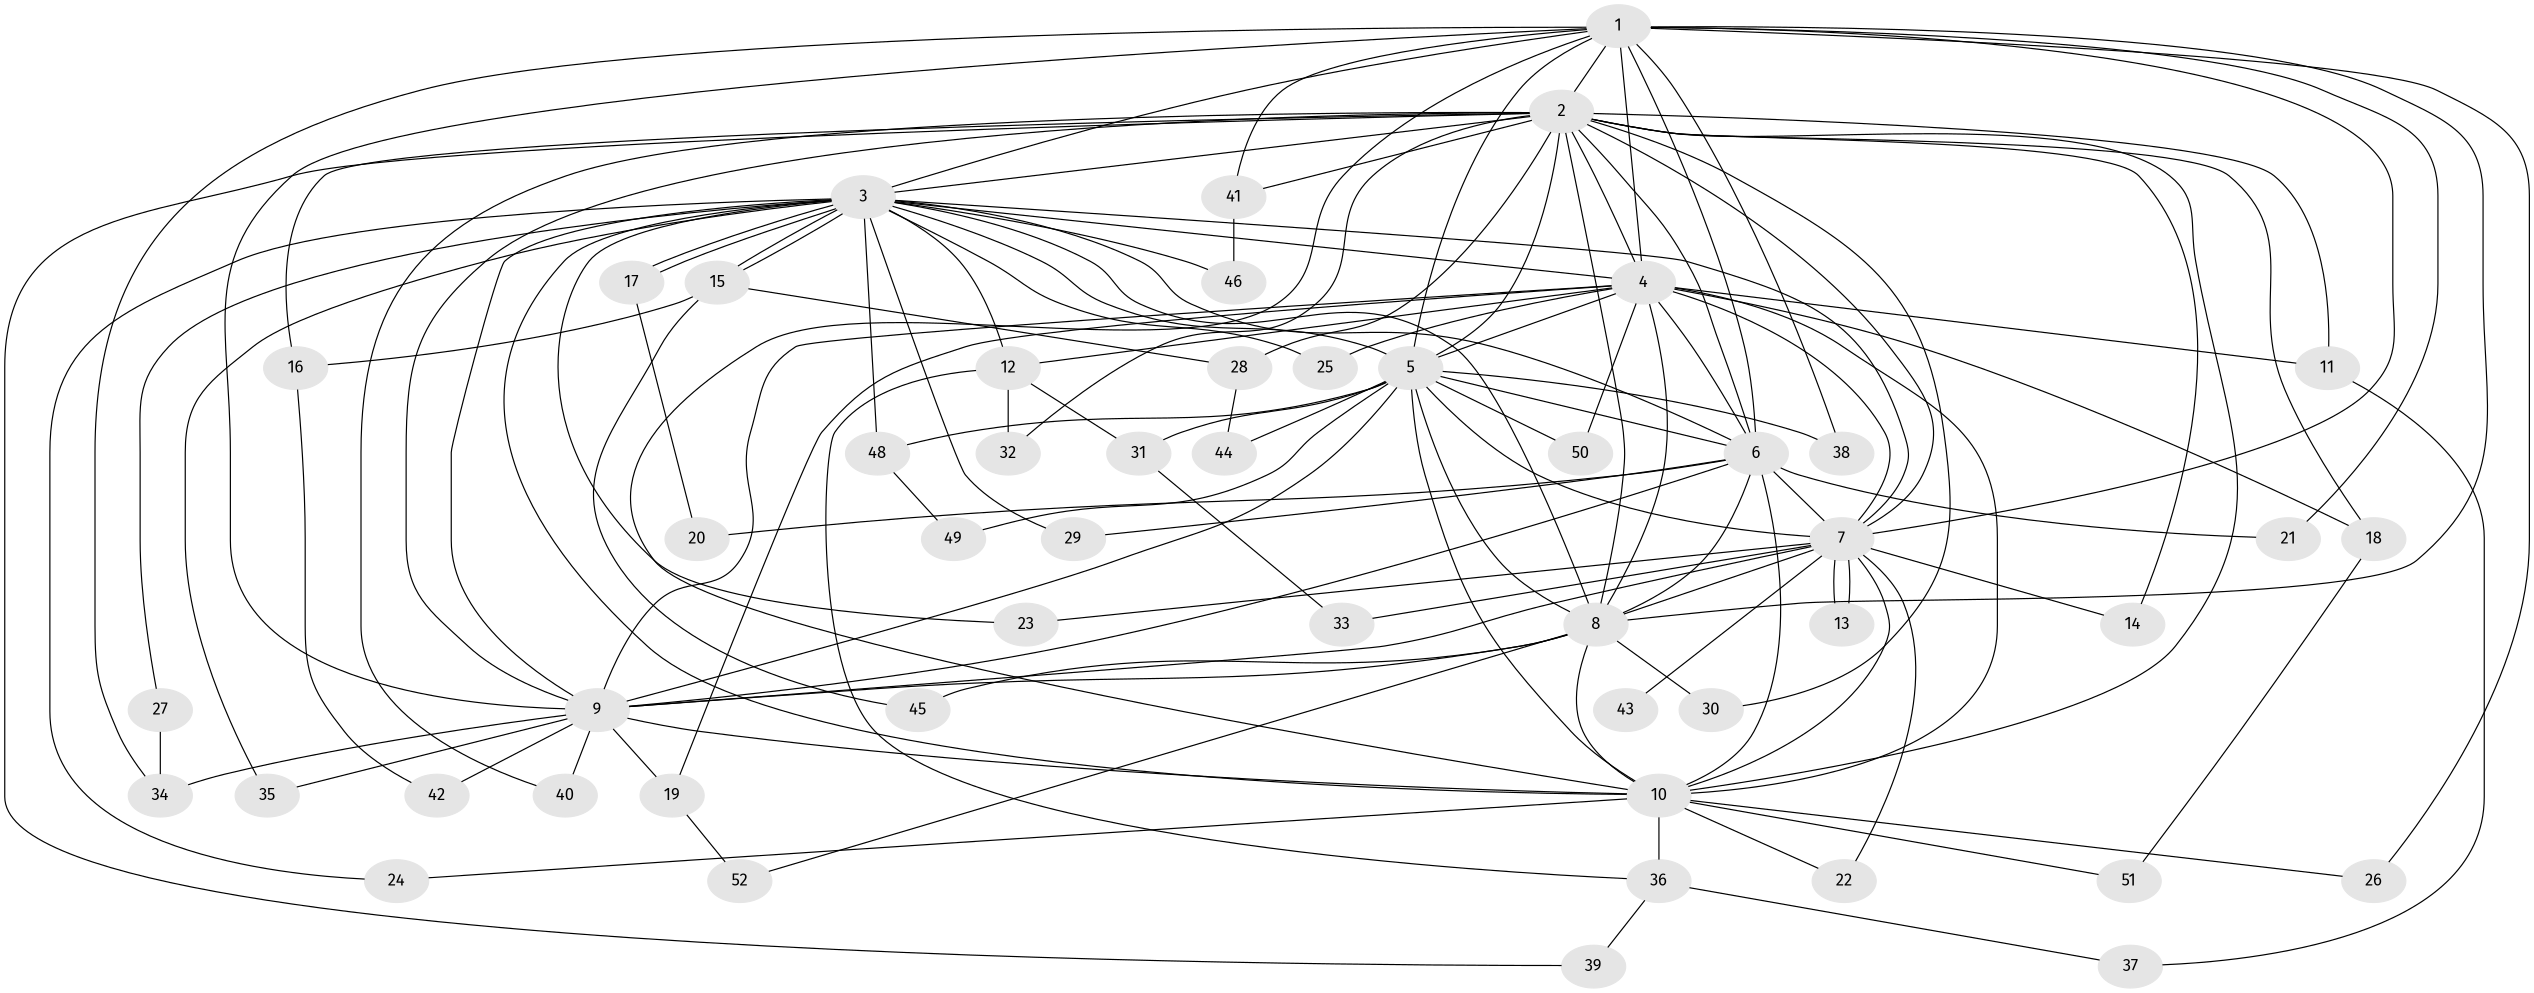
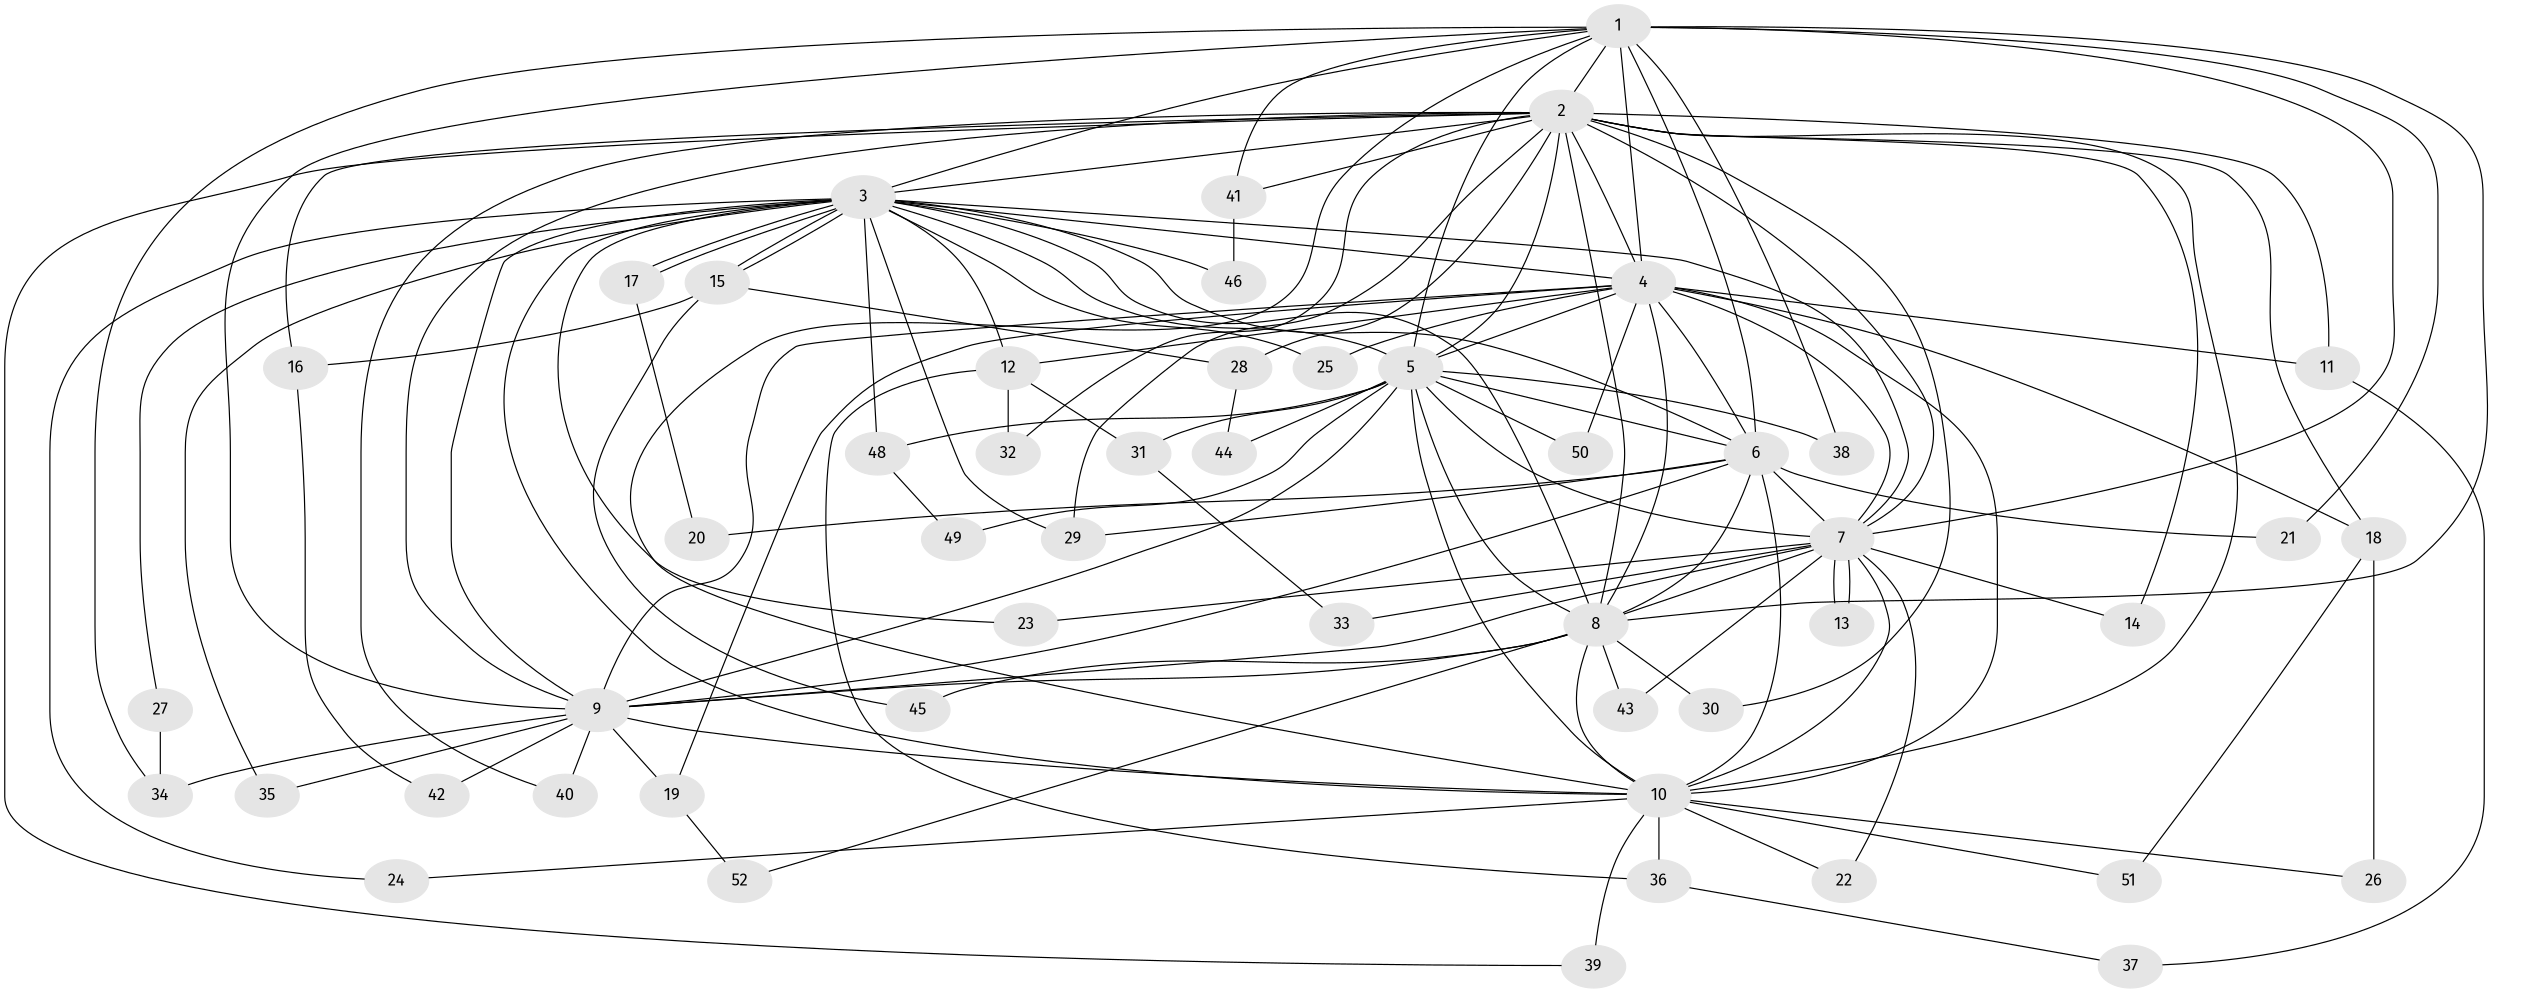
edge "1" -- "26": now "18" -- "26"
edge "2" -- "6": now "2" -- "29"
edge "8" -- "43": added
edge "36" -- "39": now "10" -- "39"
